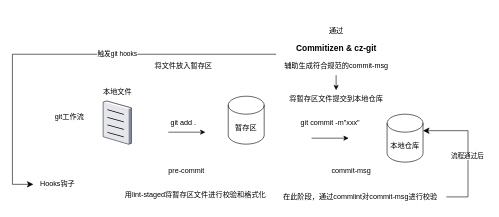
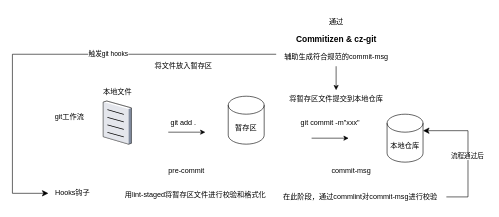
node "通过 Commitizen & cz-git 辅助生成符合规范的commit-msg": moved (336, 48) -> (336, 39)
node "Hooks钩子": moved (57, 185) -> (72, 194)
